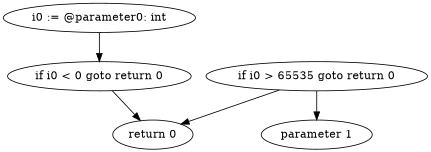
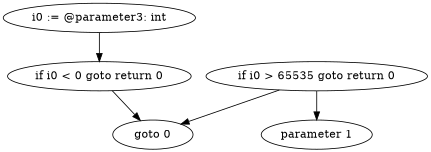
node "i0 := @parameter0: int": label "i0 := @parameter0: int" -> "i0 := @parameter3: int"
node "return 0": label "return 0" -> "goto 0"
